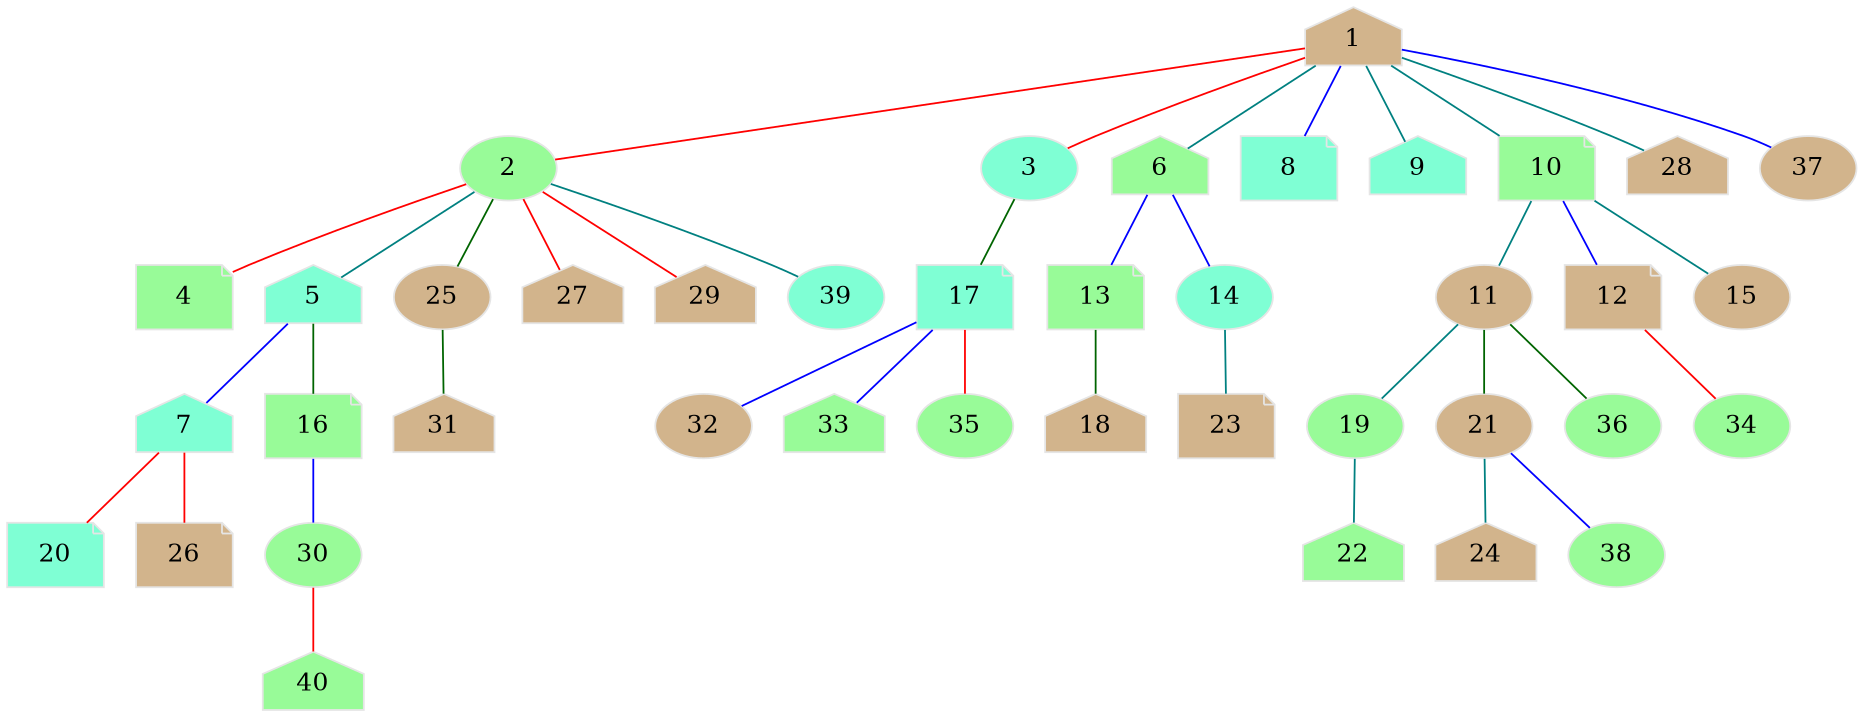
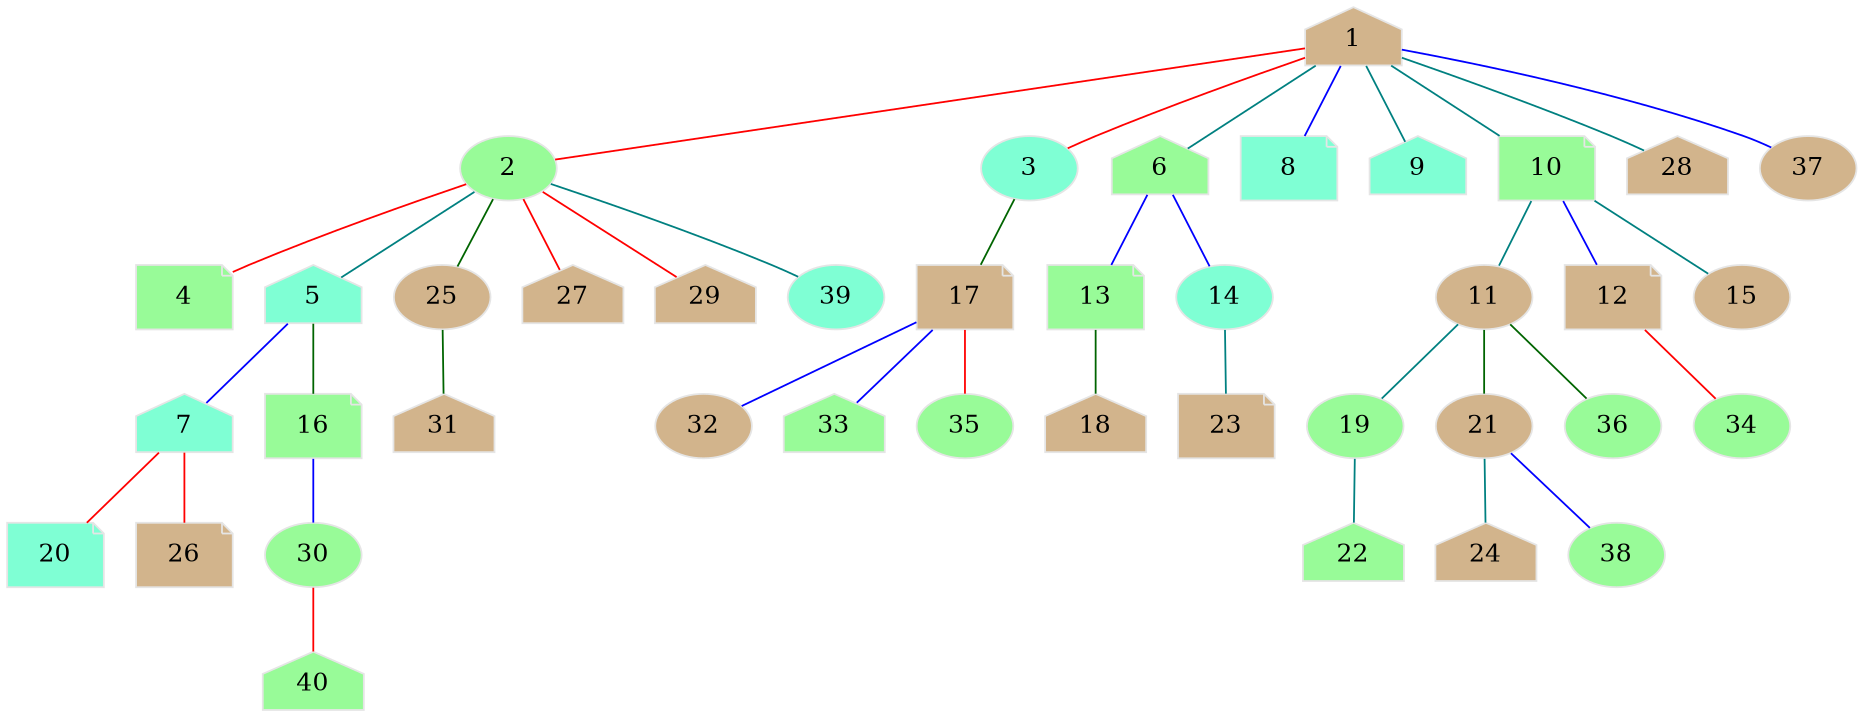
node "17": fillcolor aquamarine -> tan
